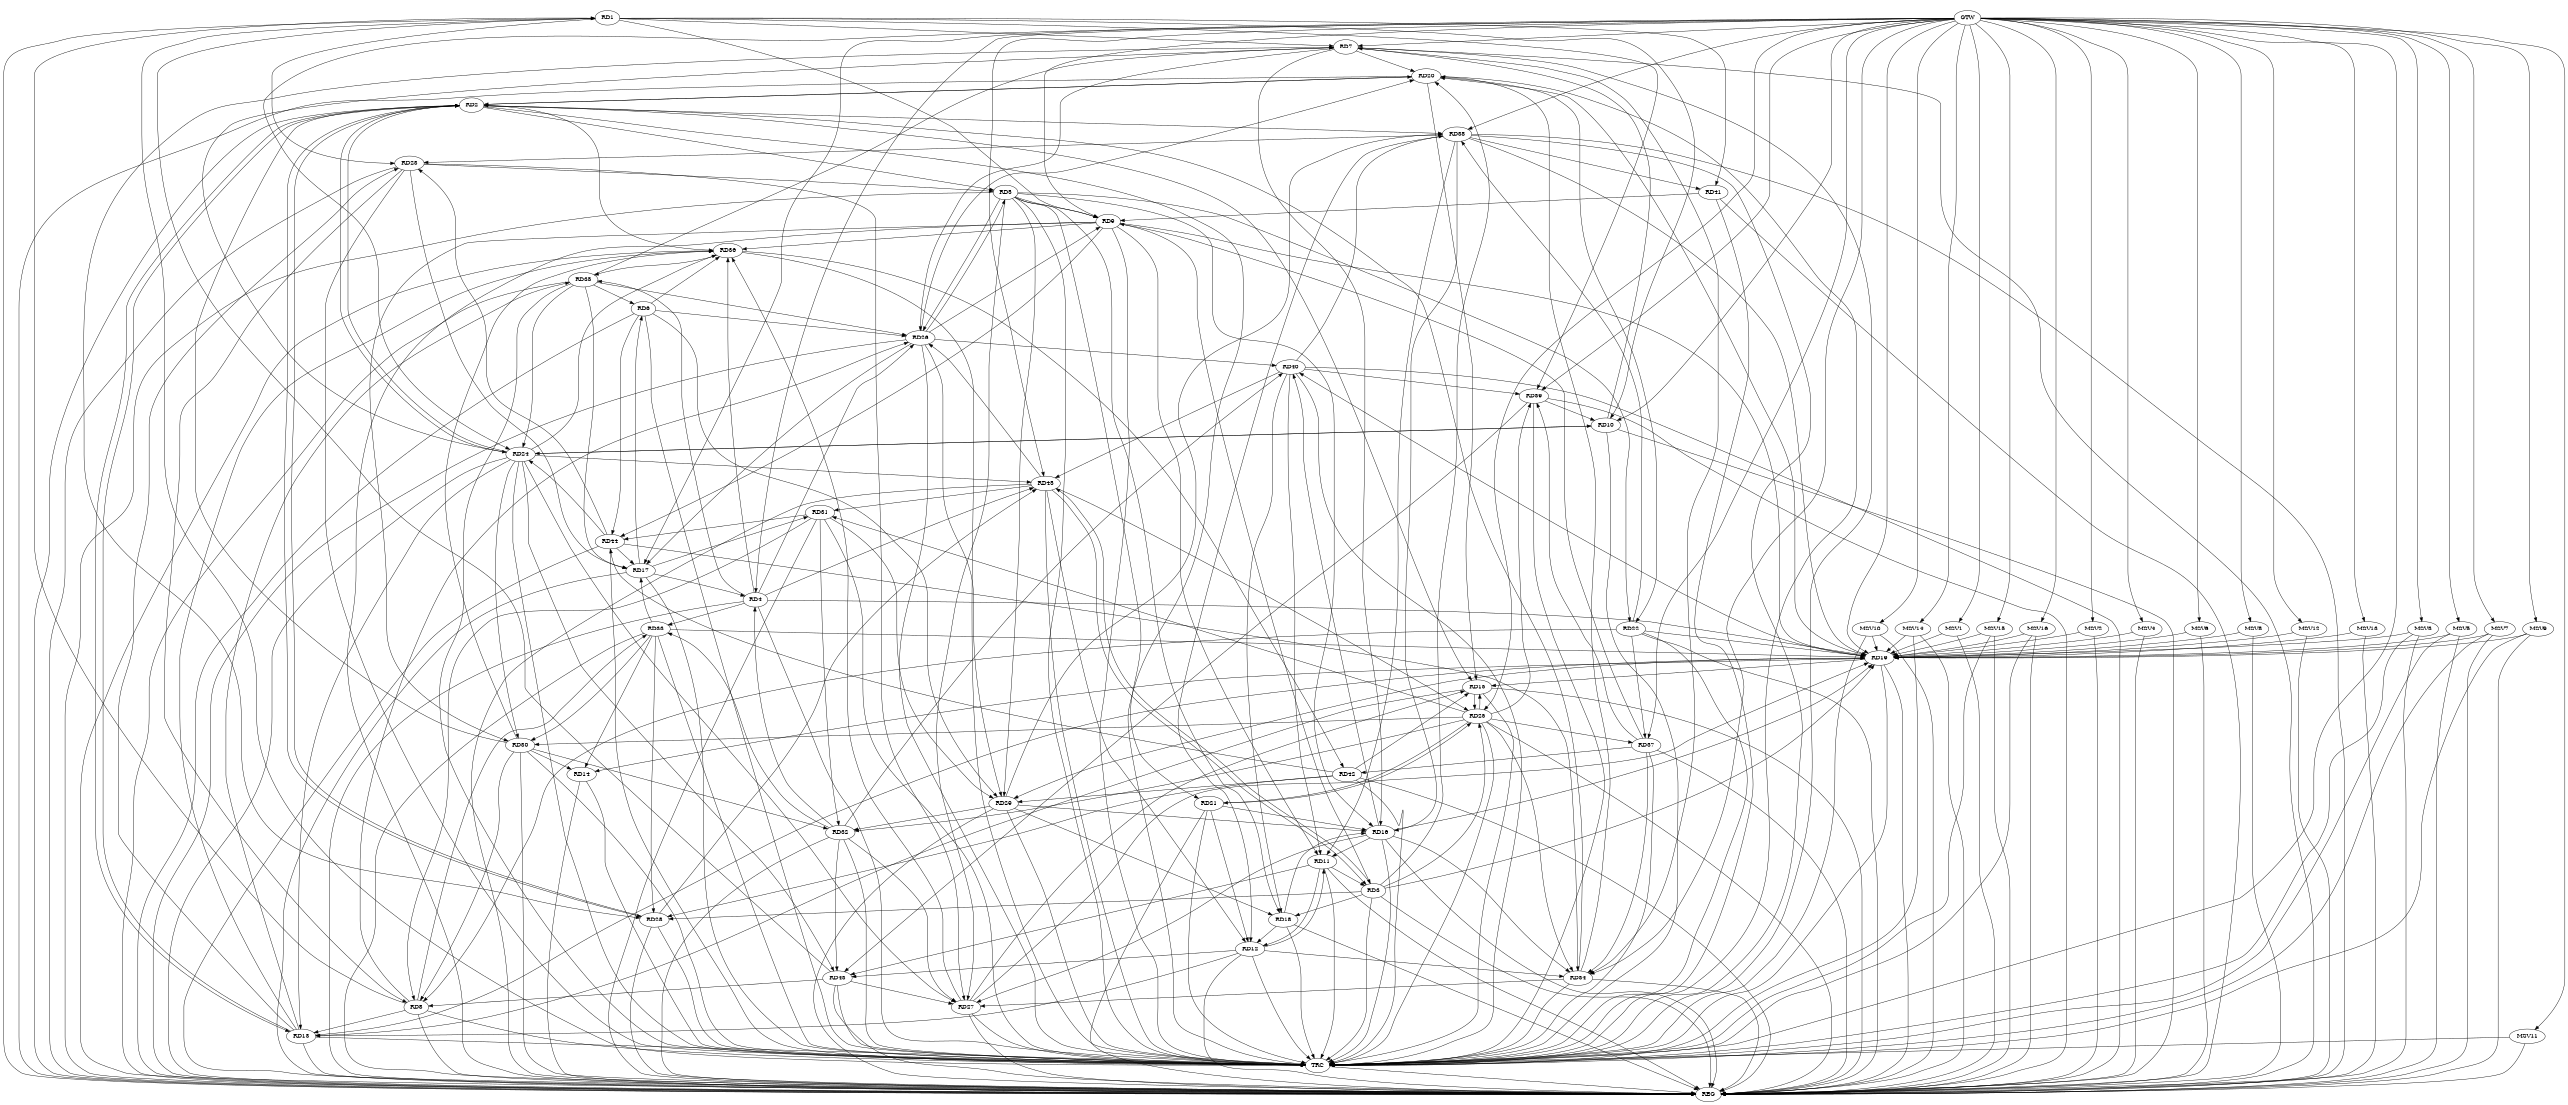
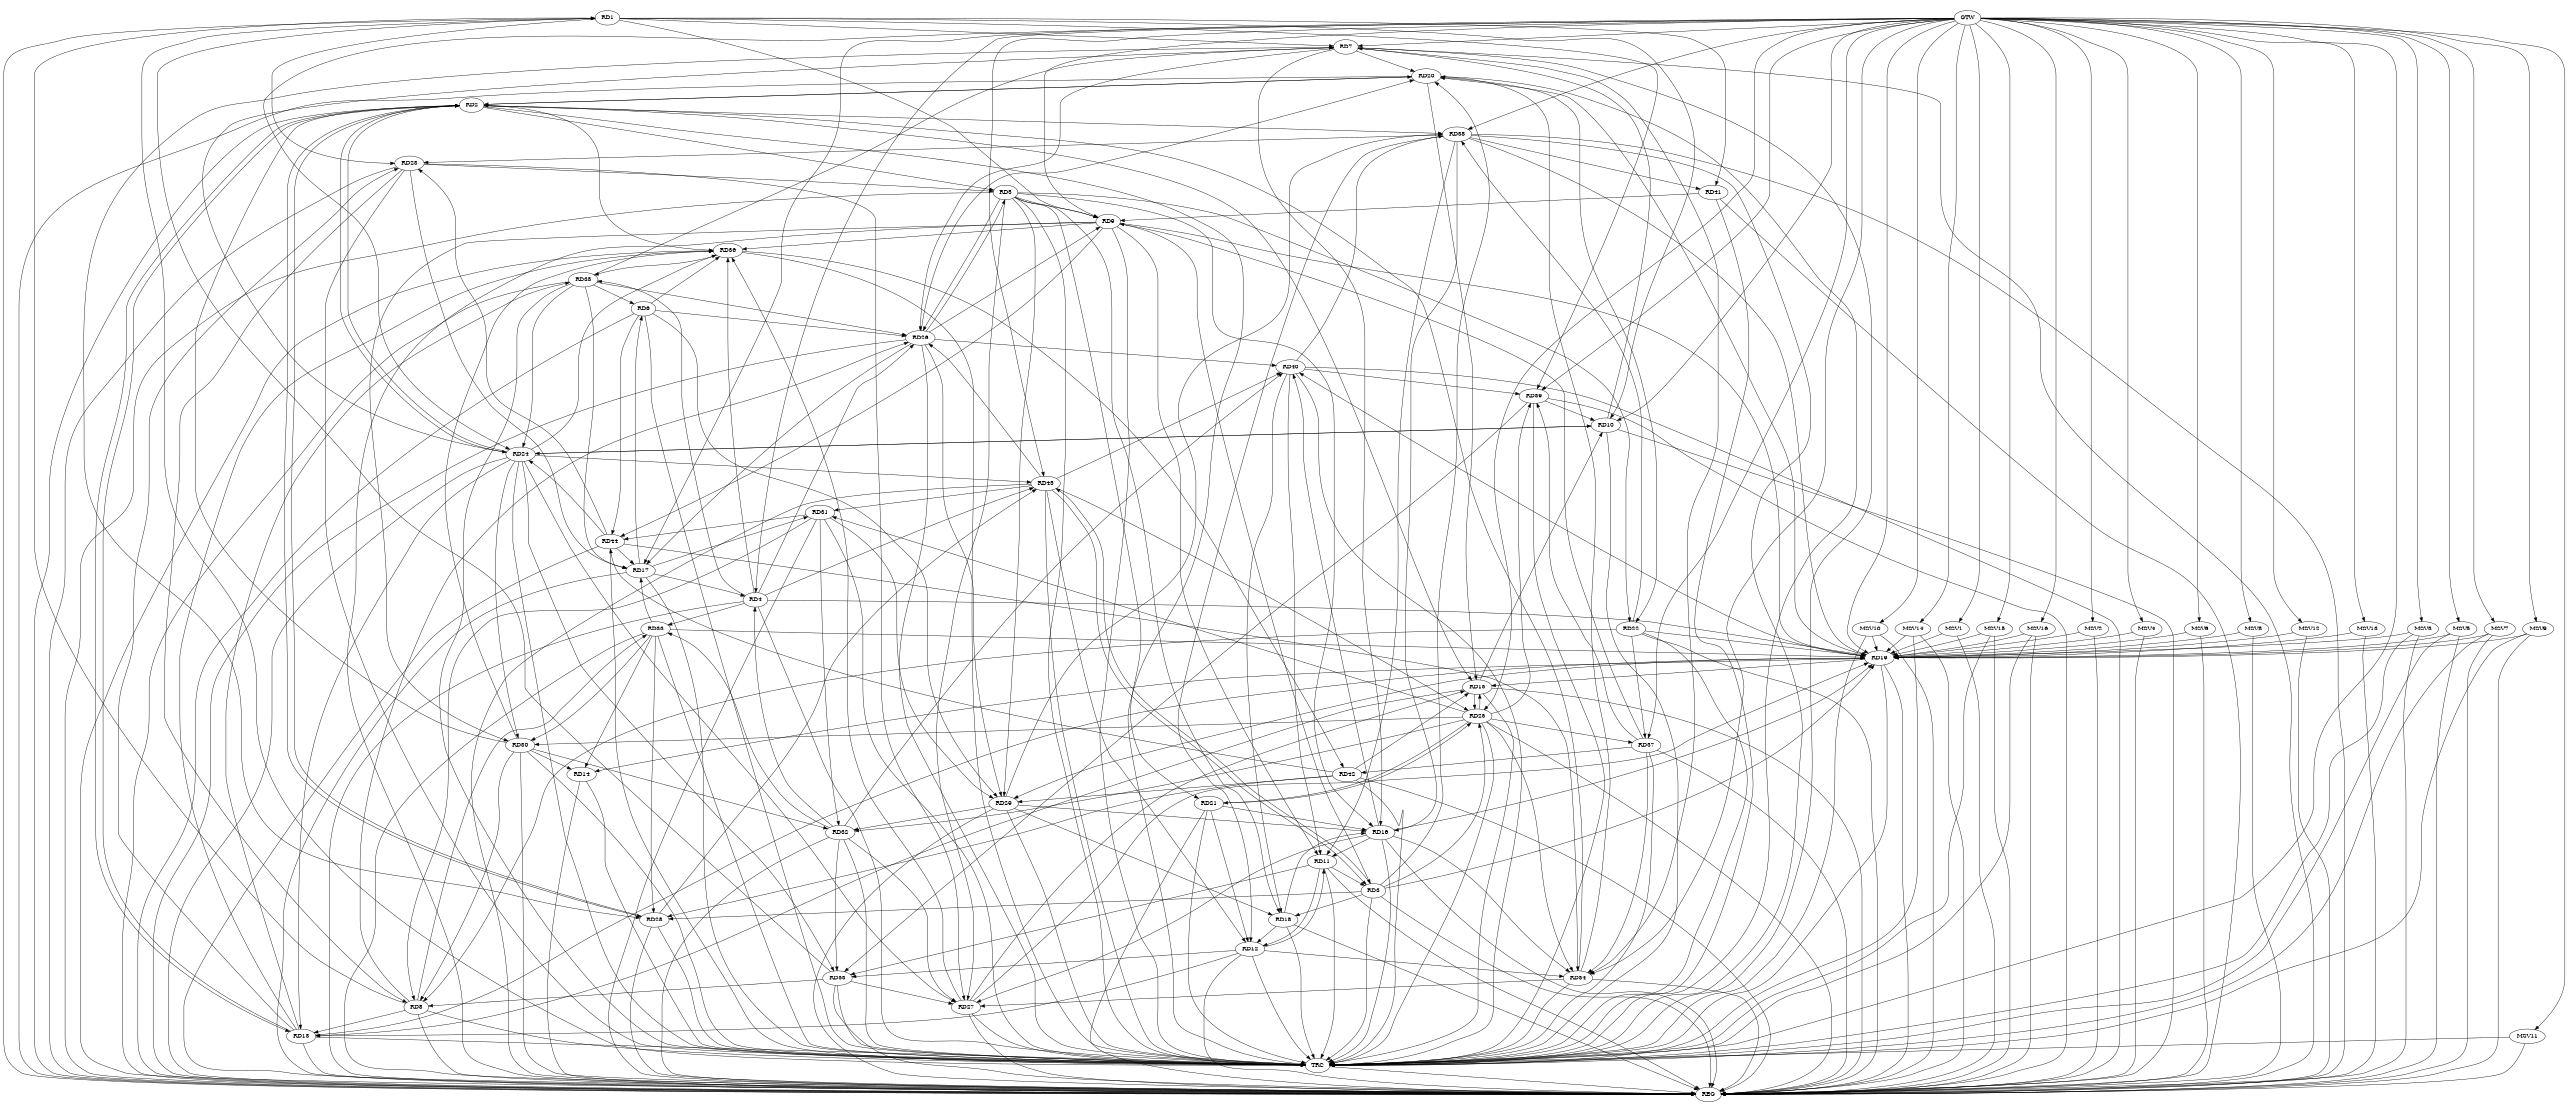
edge "RD40" -> "RD45": reversed
edge "RD15" -> "RD10": added
node "RD43": label "RD43" -> "RD53"
